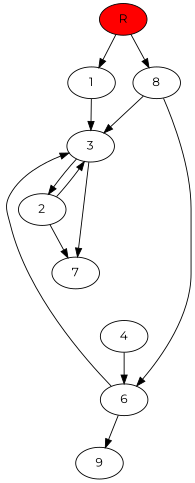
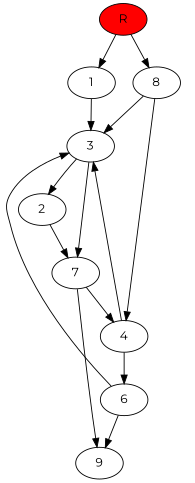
edge "2" -> "3": now "4" -> "3"
edge "8" -> "6": now "8" -> "4"
edge "7" -> "4": added
edge "7" -> "9": added
